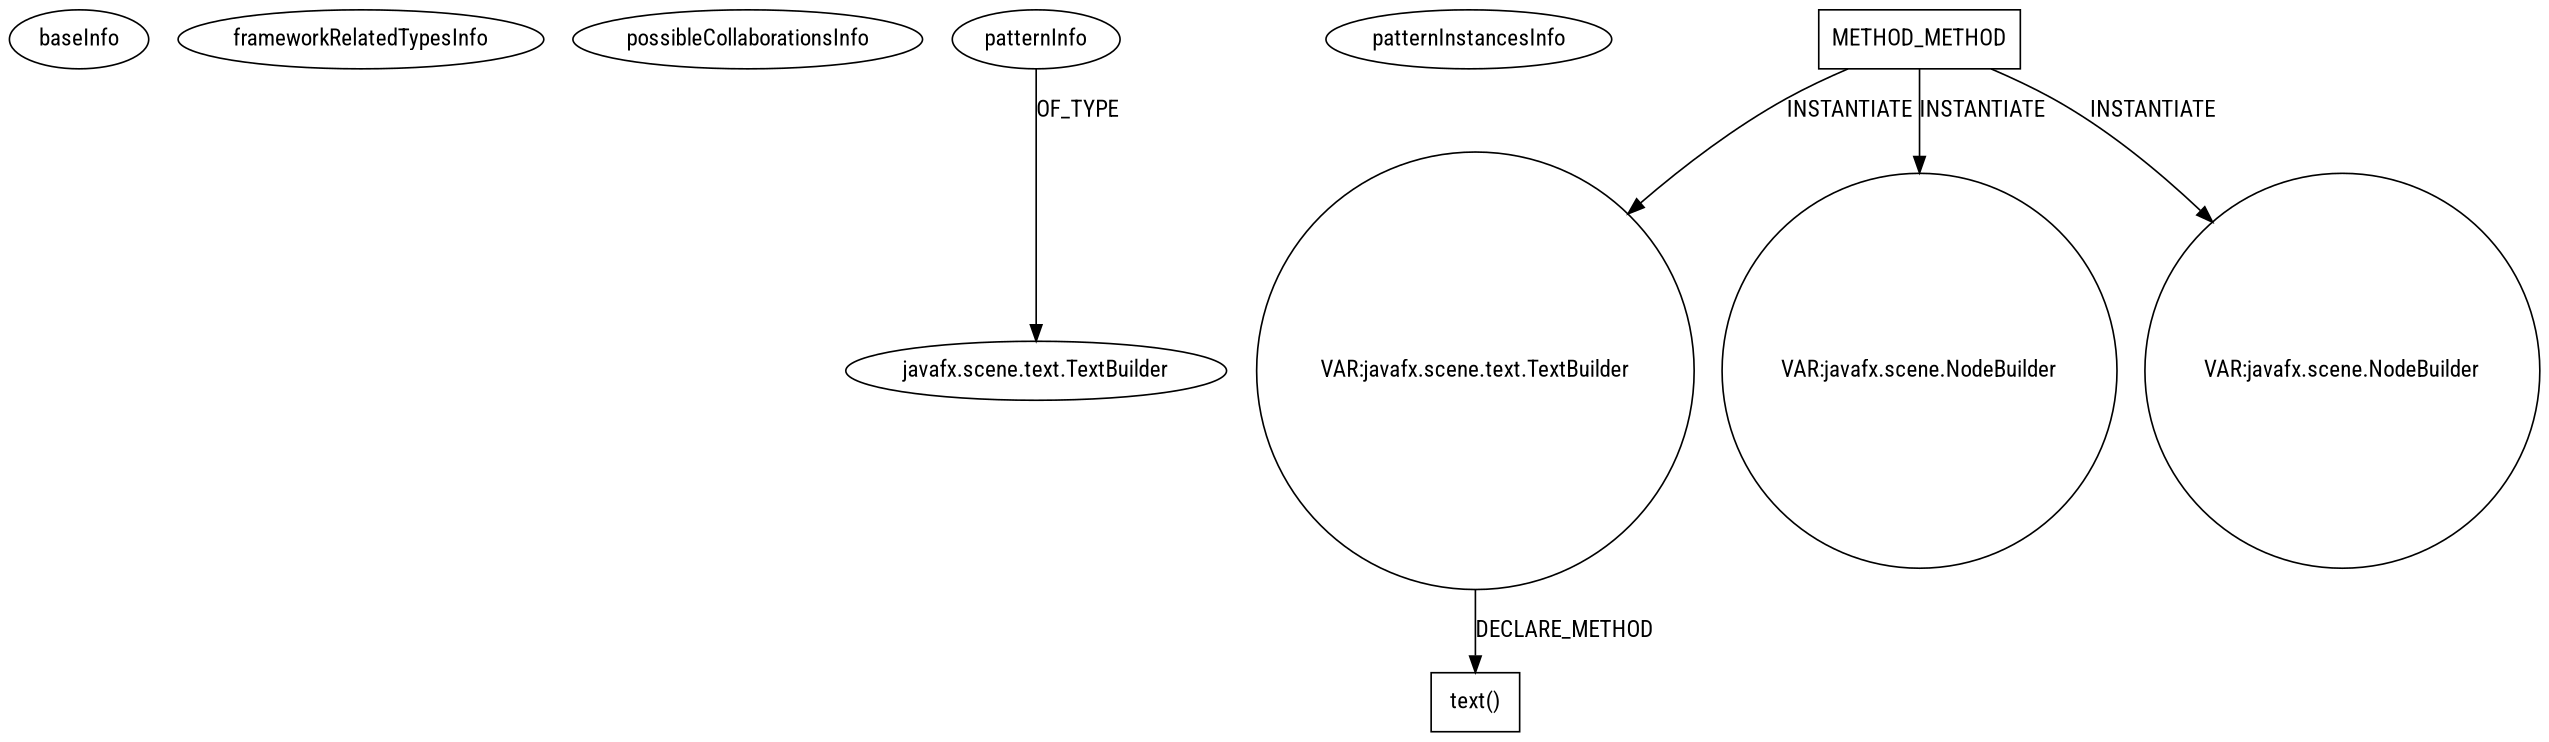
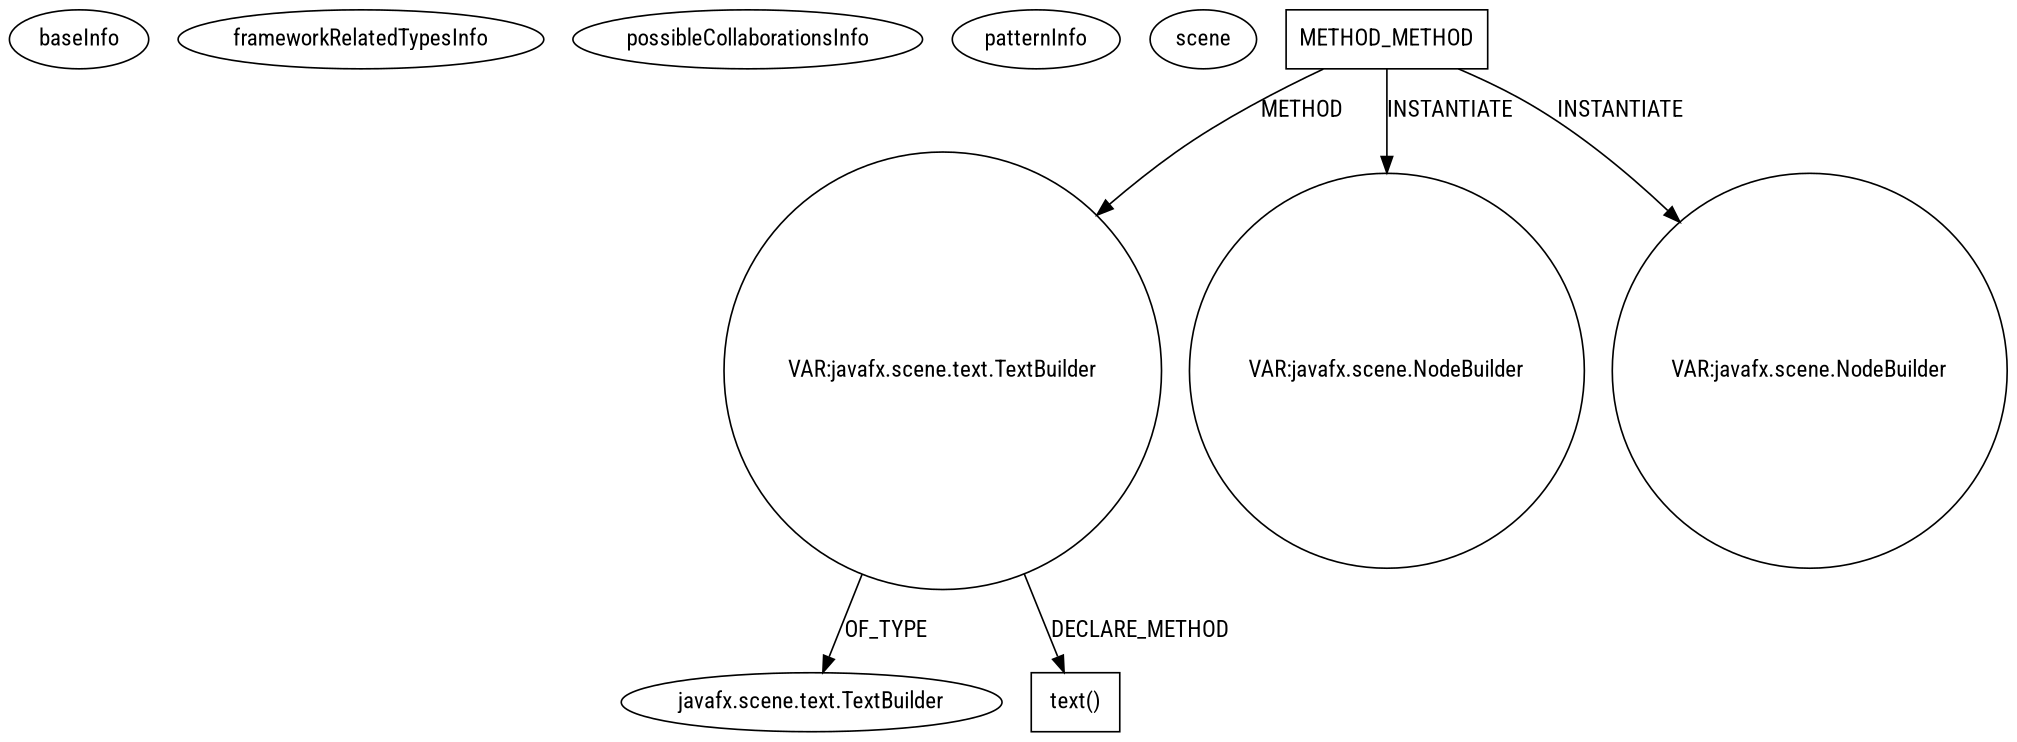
node "patternInstancesInfo": label "patternInstancesInfo" -> "scene"
edge "METHOD_METHOD" -> "VAR:javafx.scene.text.TextBuilder": label "INSTANTIATE" -> "METHOD"
edge "patternInfo" -> "javafx.scene.text.TextBuilder": now "VAR:javafx.scene.text.TextBuilder" -> "javafx.scene.text.TextBuilder"
